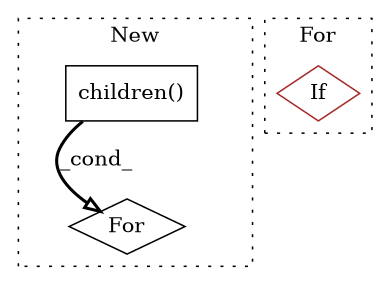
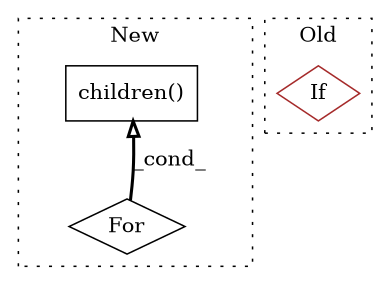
cluster "For": label "For" -> "Old"
edge "children()" -> "For": reversed
